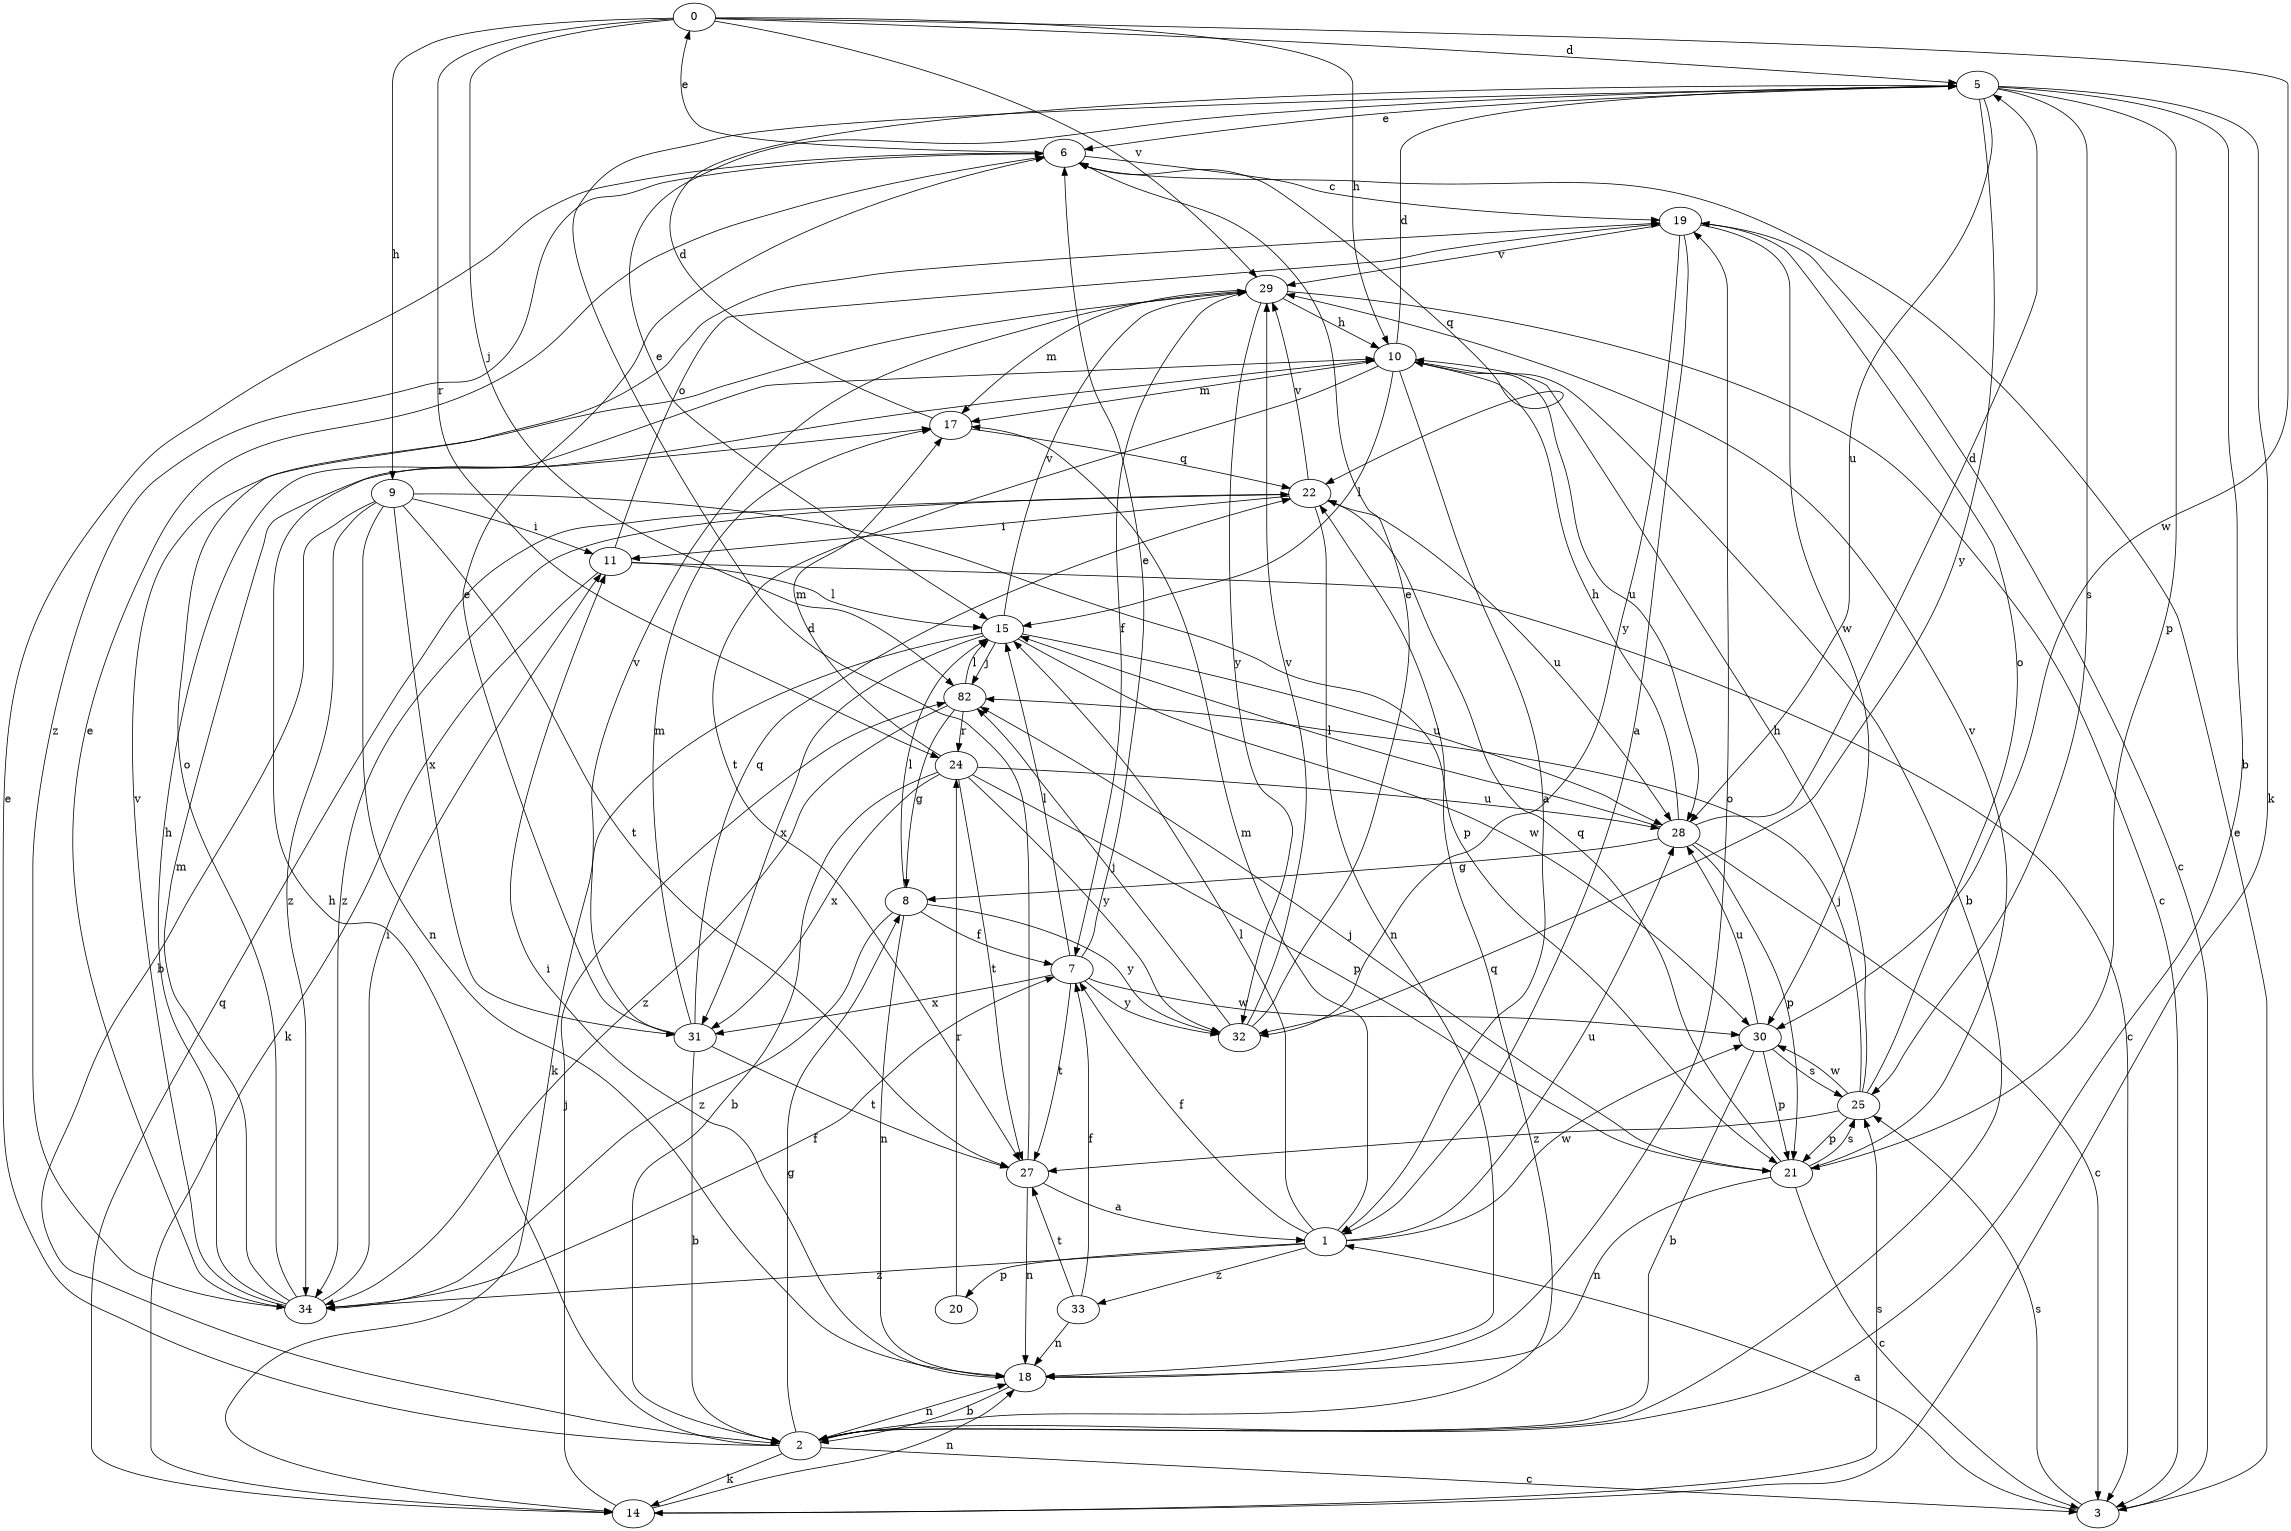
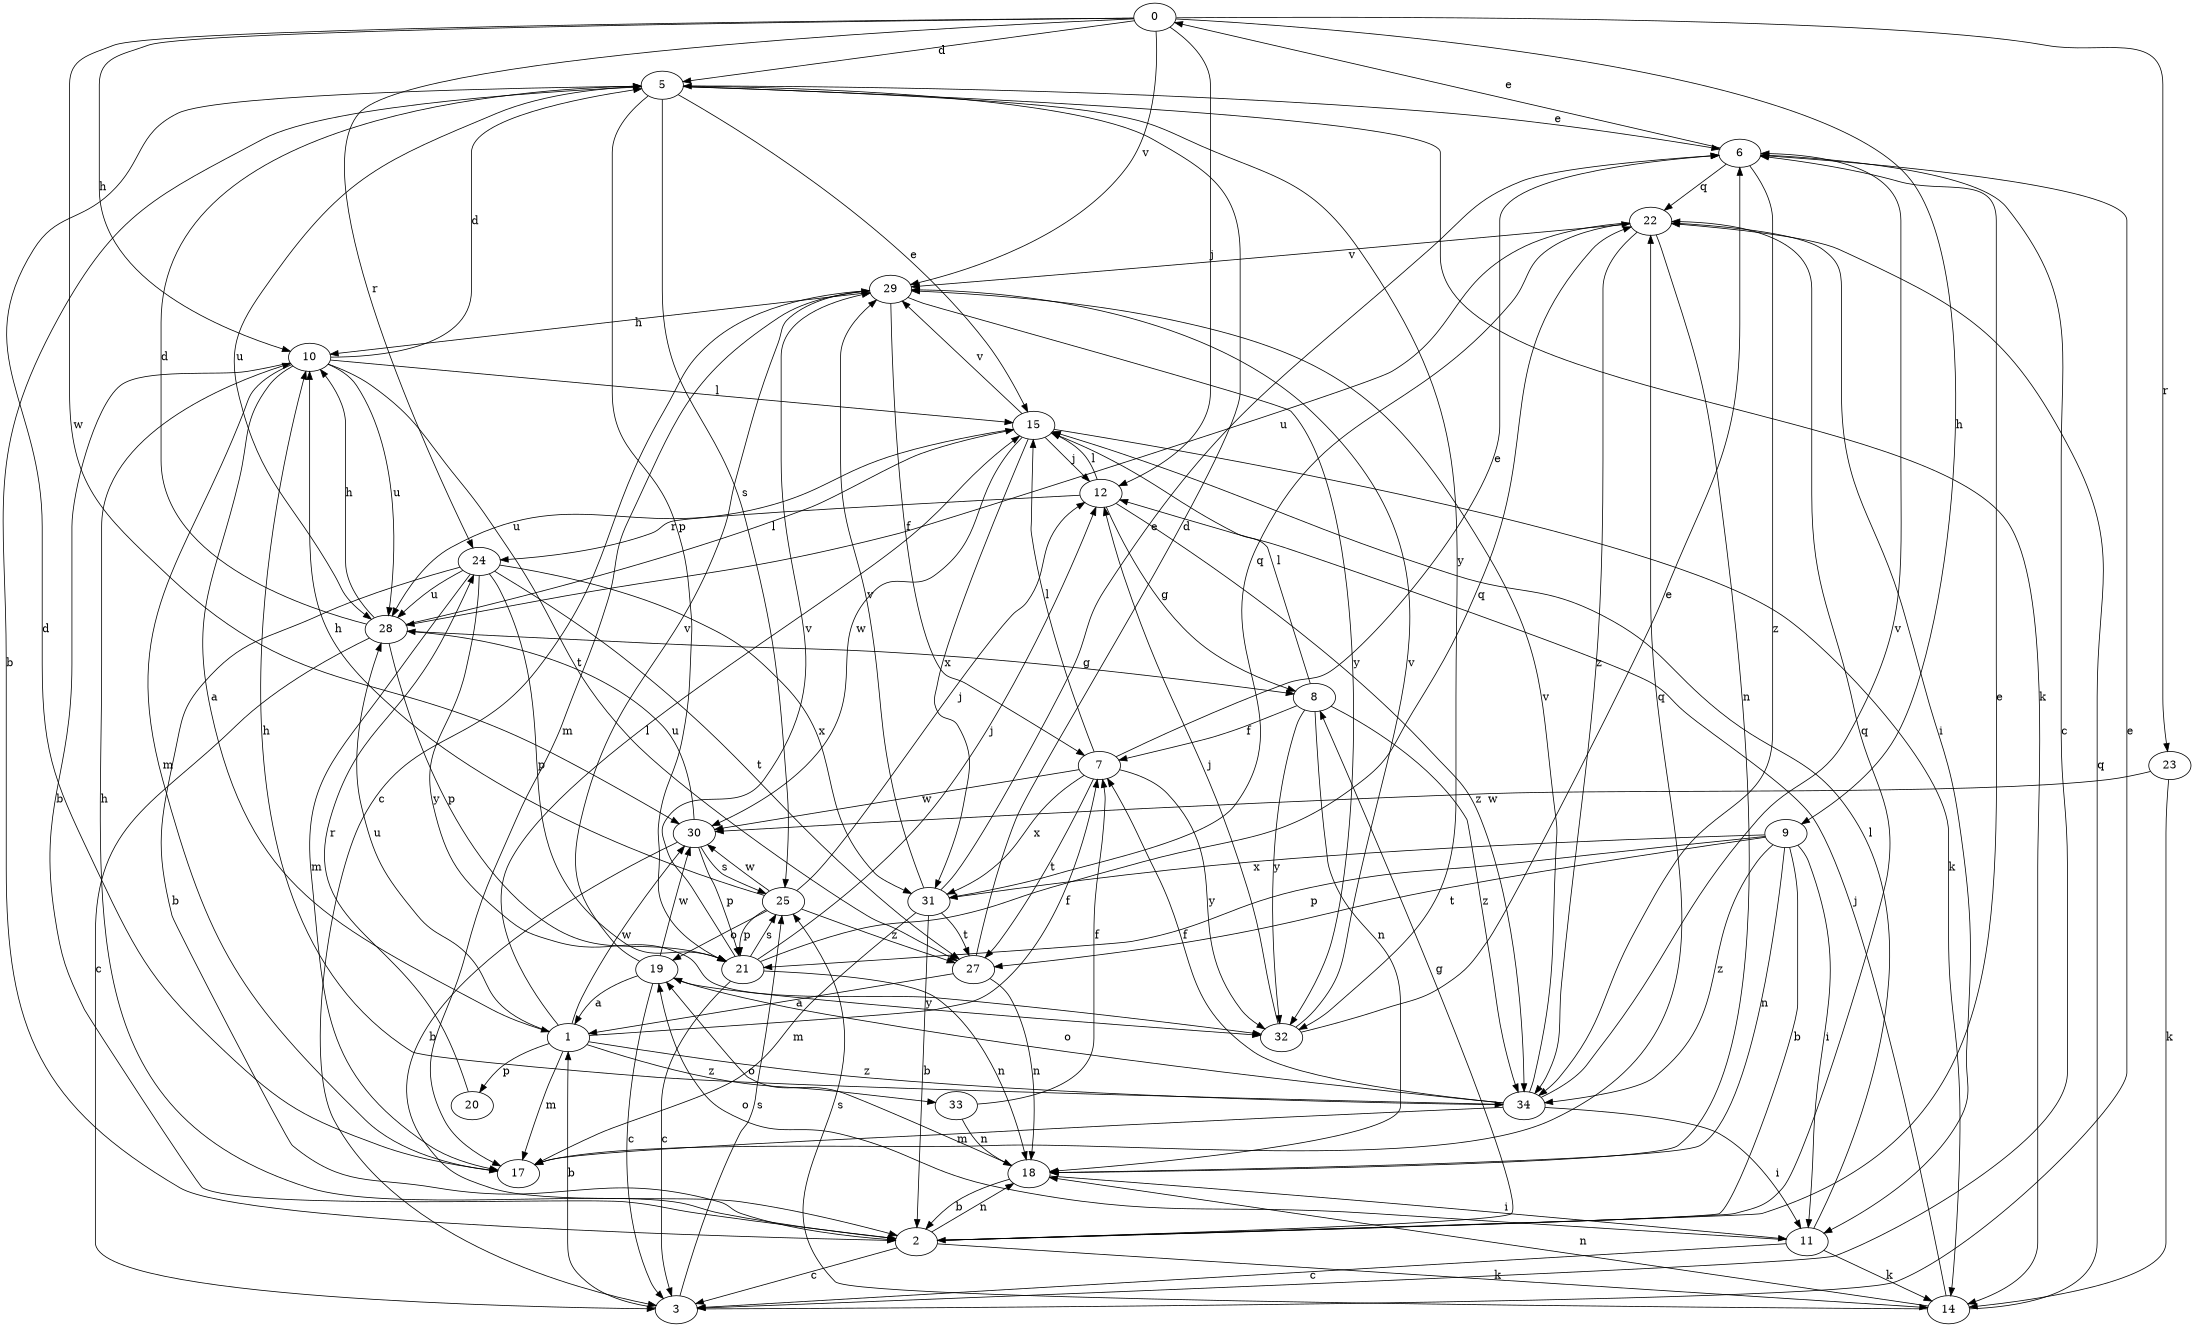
edge "6" -> "19": now "6" -> "3"
node "82": label "82" -> "12"
edge "34" -> "6": label "e" -> "v"
node "23": added
edge "33" -> "27": removed, label "t"
edge "3" -> "1": label "a" -> "b"
